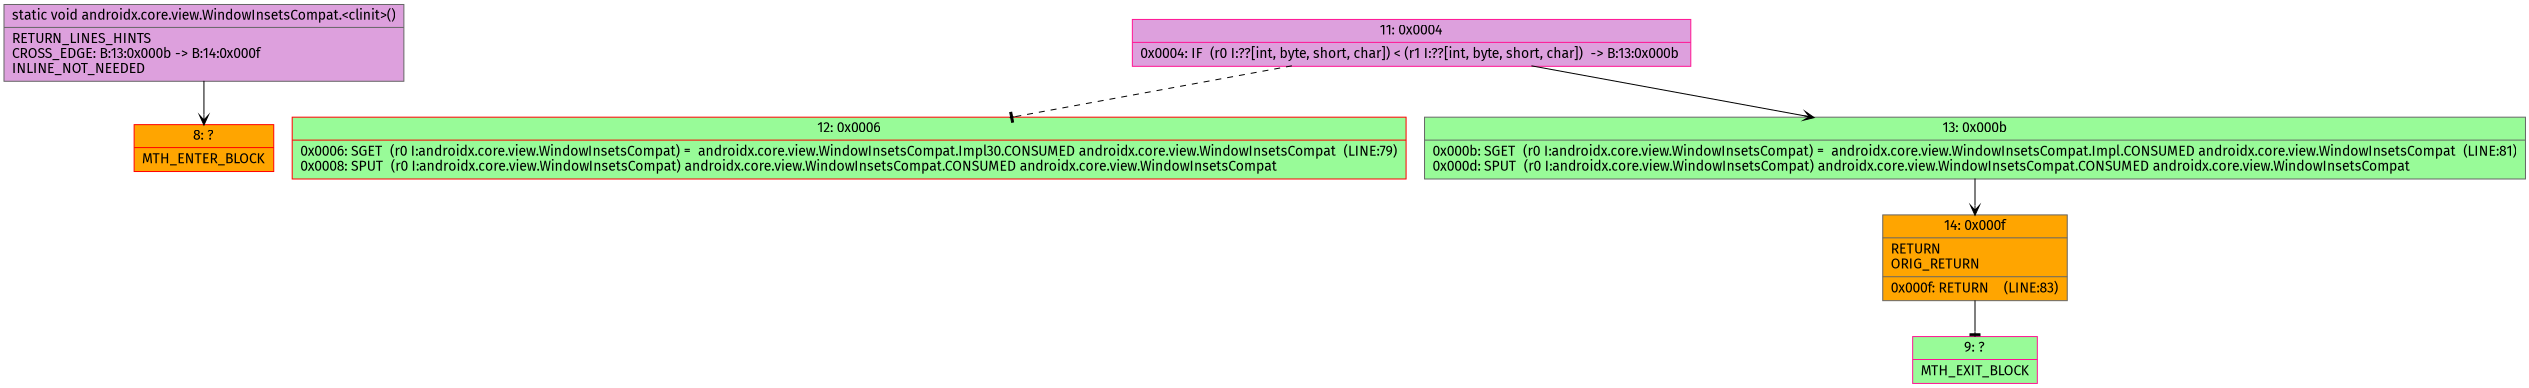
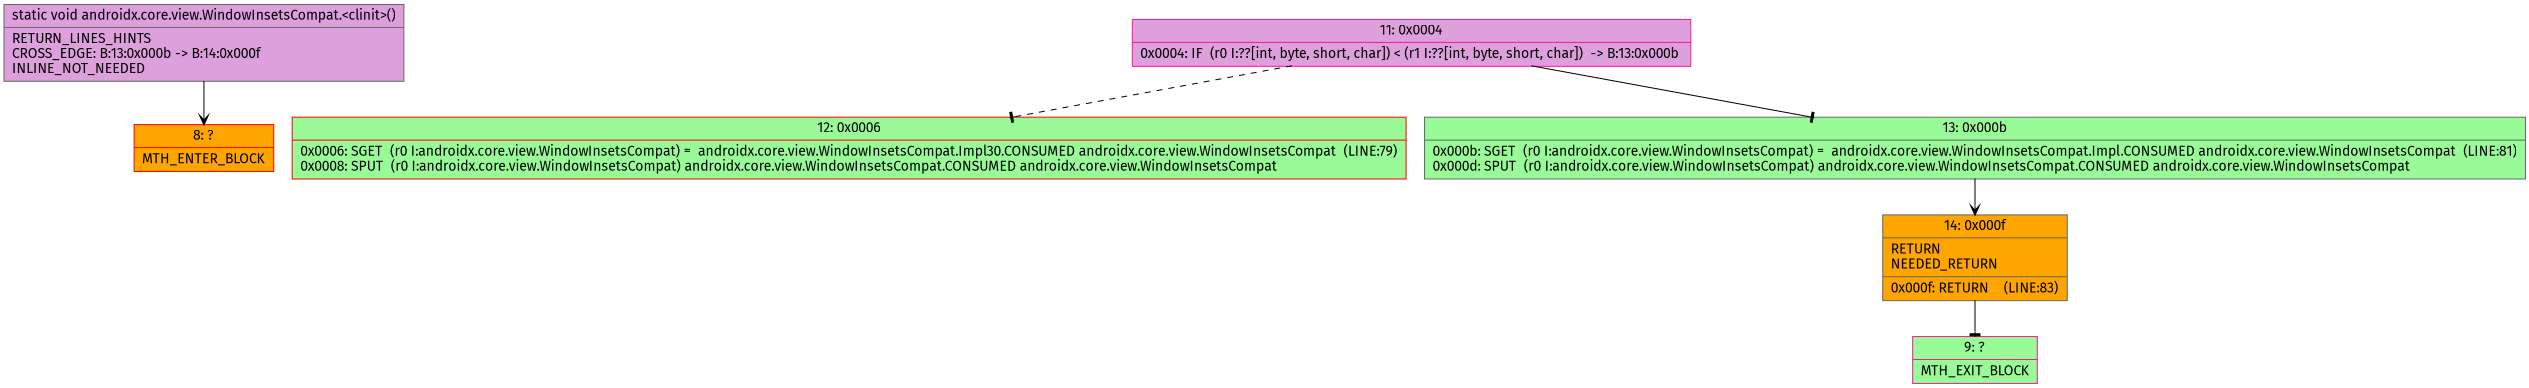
edge "11: 0x0004" -> "13: 0x000b": arrowhead vee -> tee
node "14: 0x000f": text "ORIG_RETURN" -> "NEEDED_RETURN"
